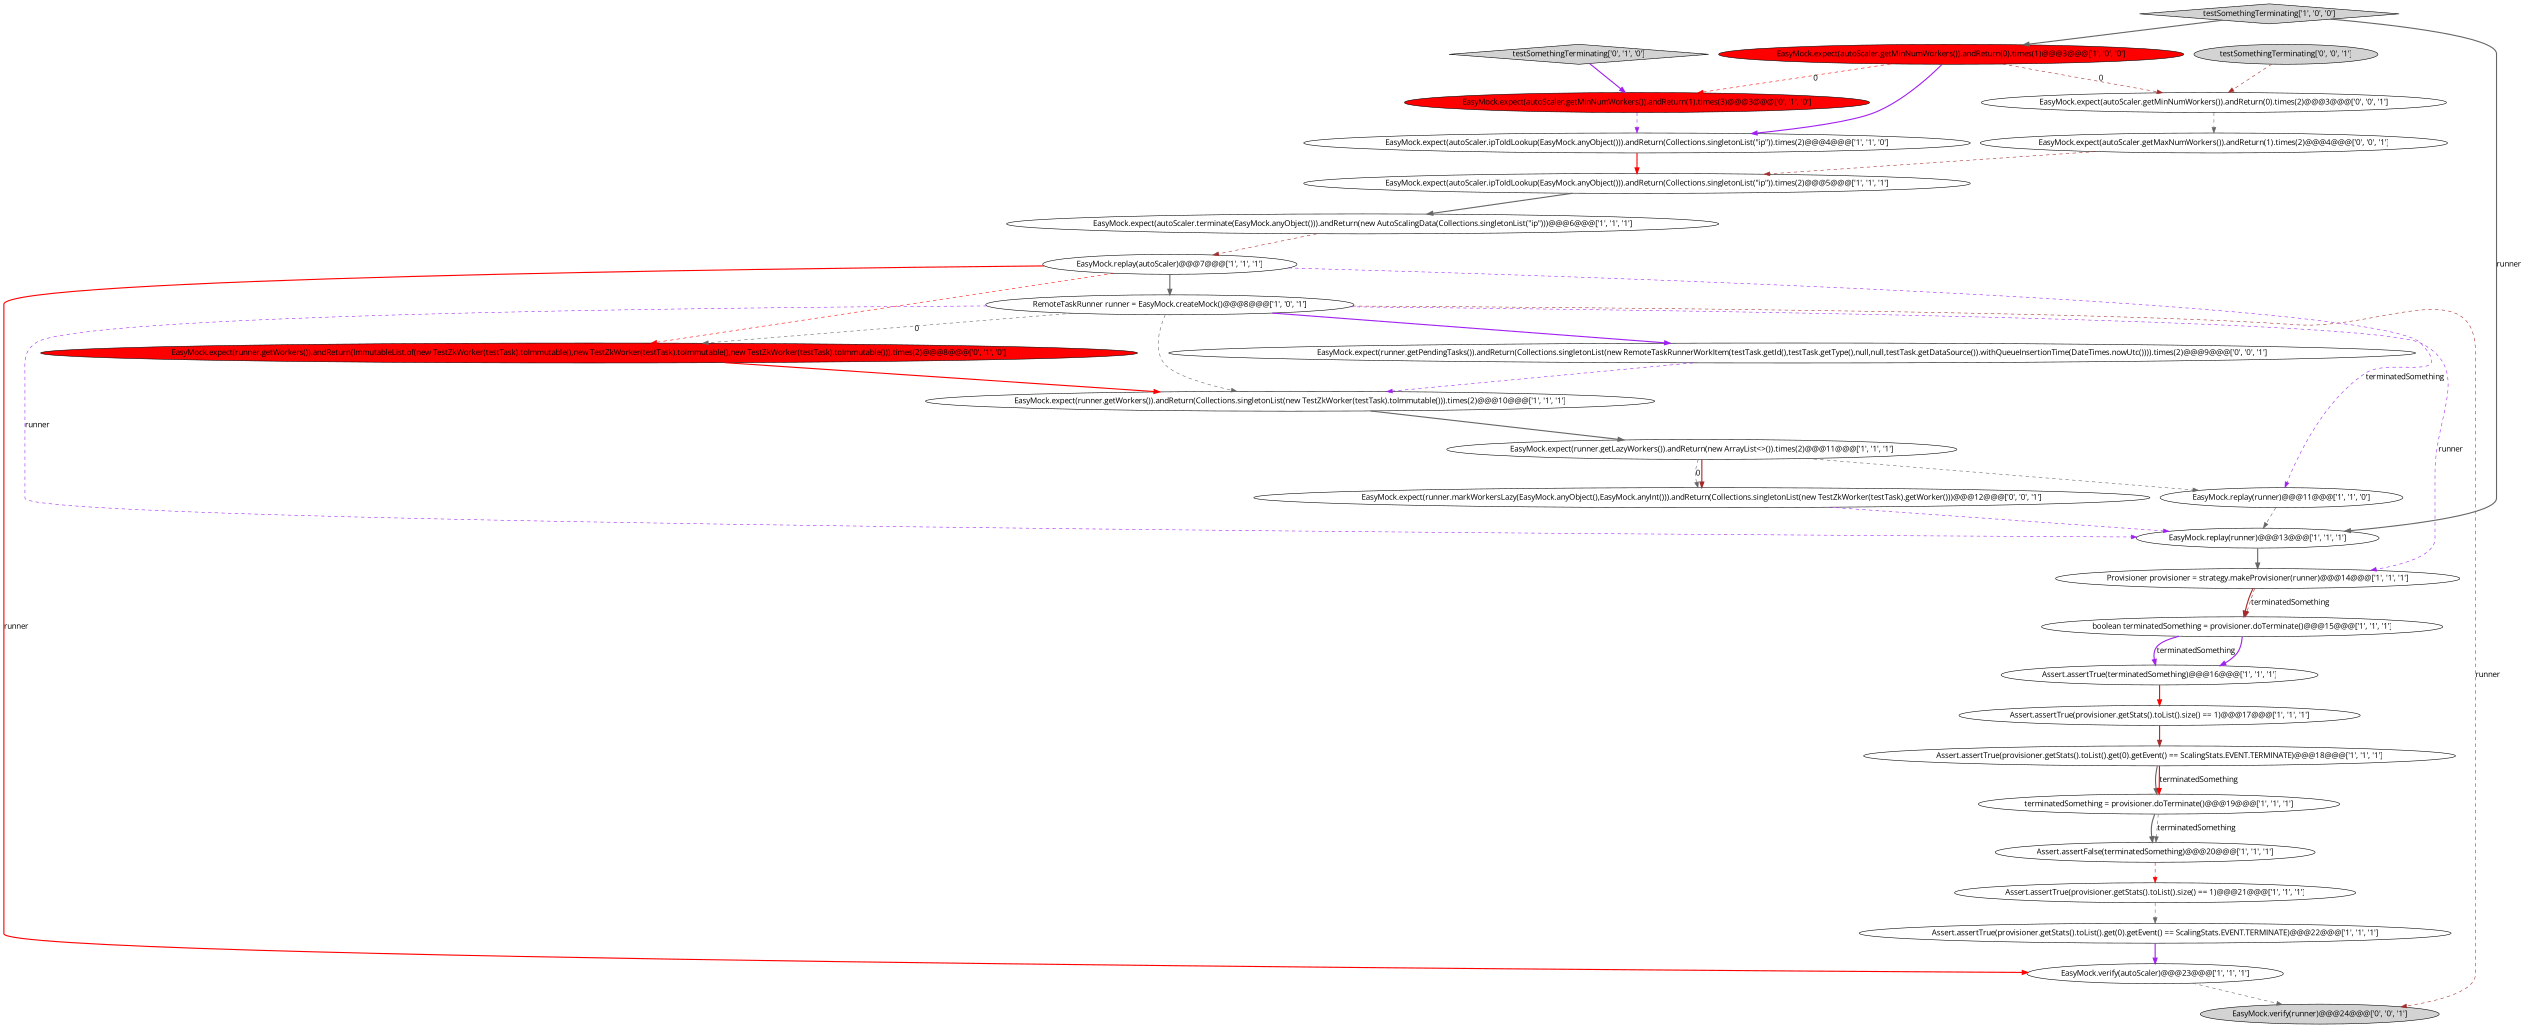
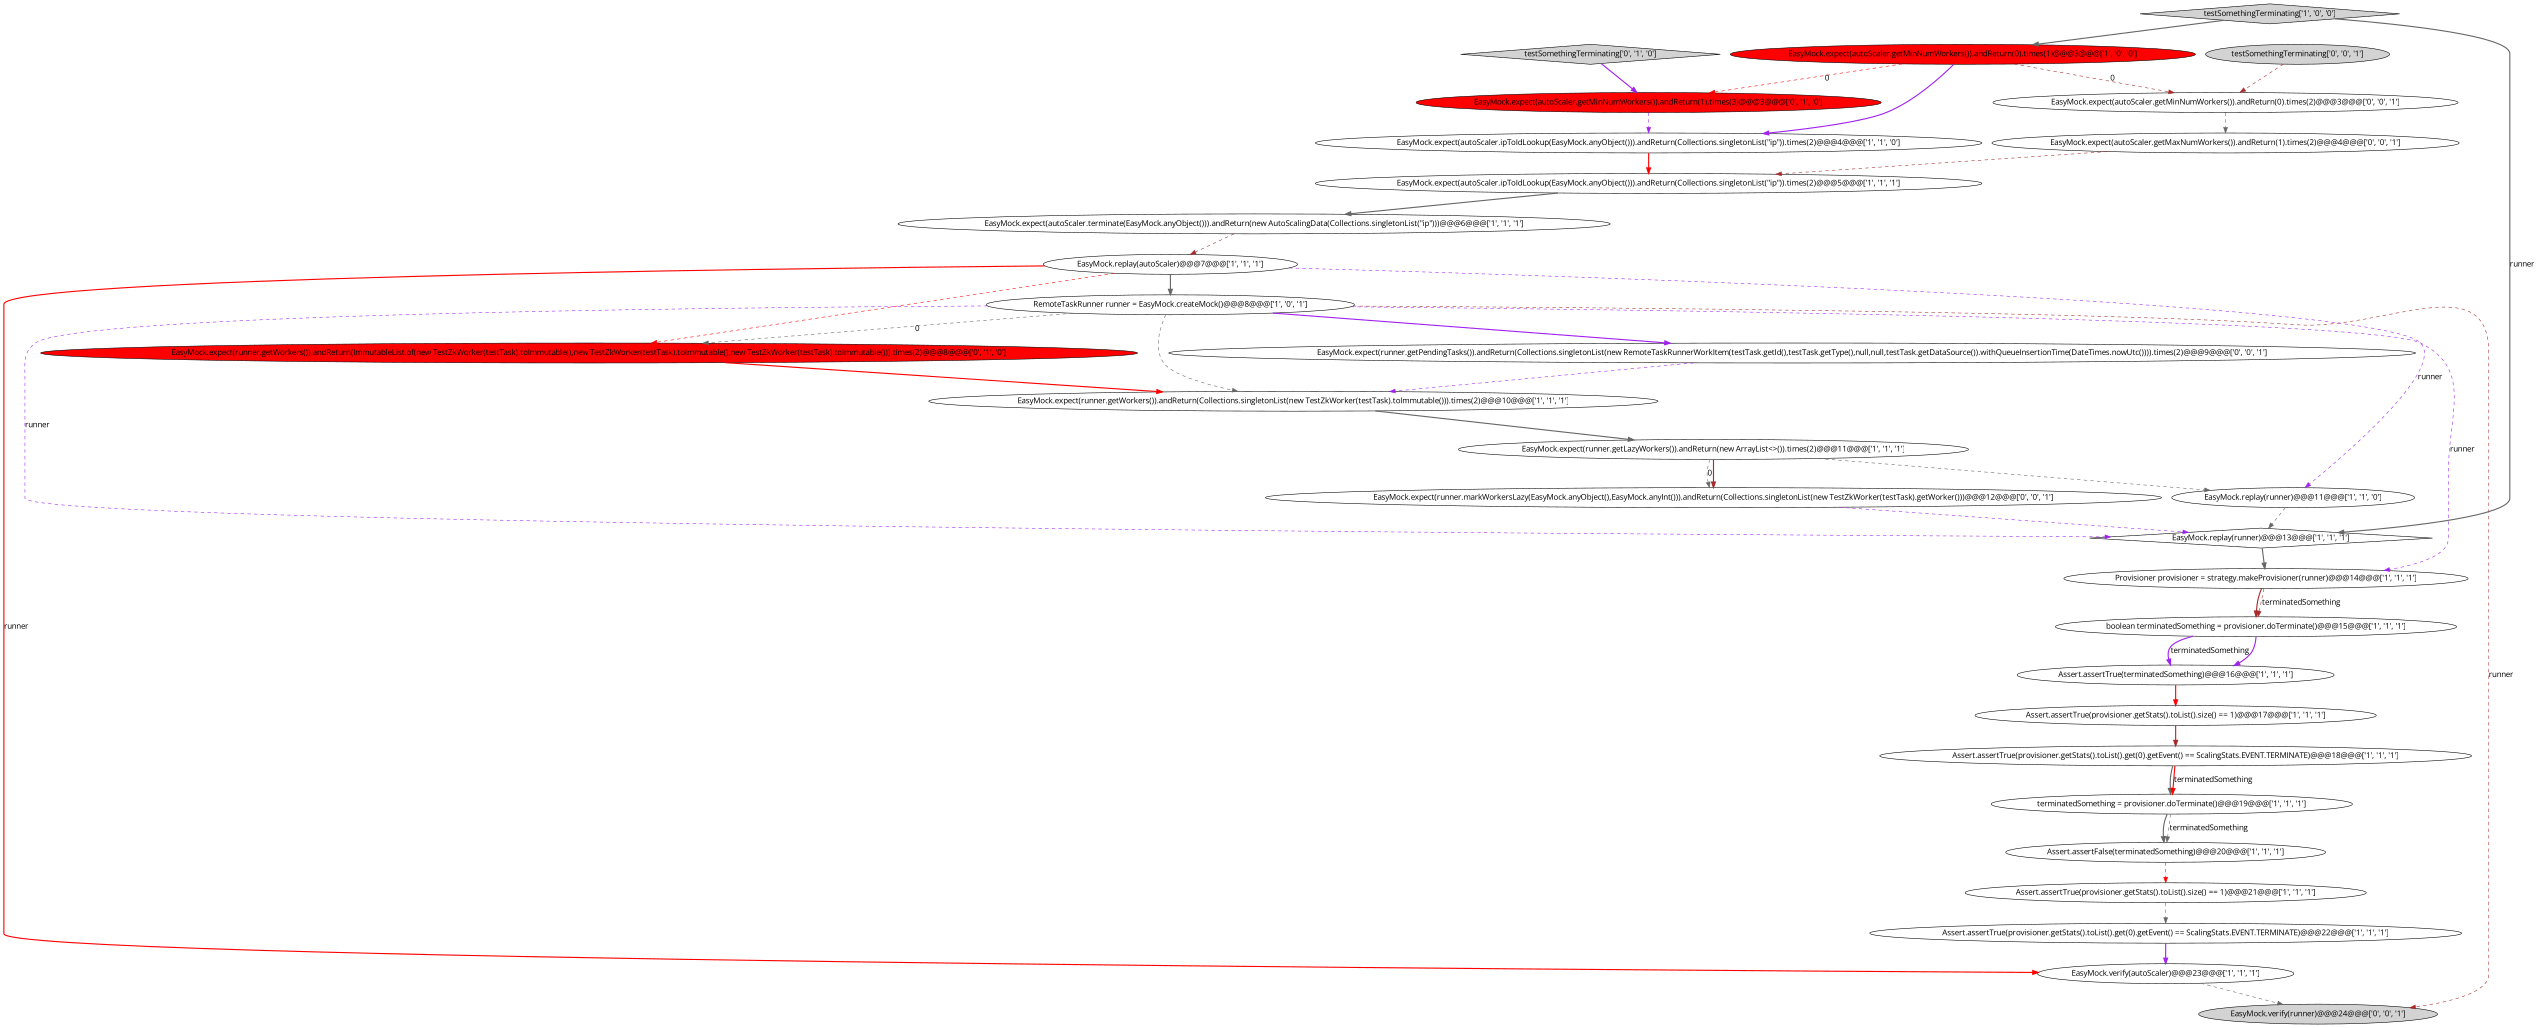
edge "EasyMock.replay(autoScaler)@@@7@@@['1', '1', '1']" -> "EasyMock.replay(runner)@@@11@@@['1', '1', '0']": label "terminatedSomething" -> "runner"
node "EasyMock.replay(runner)@@@13@@@['1', '1', '1']": shape ellipse -> diamond
